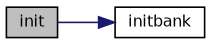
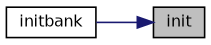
edge "init" -> "initbank": reversed
